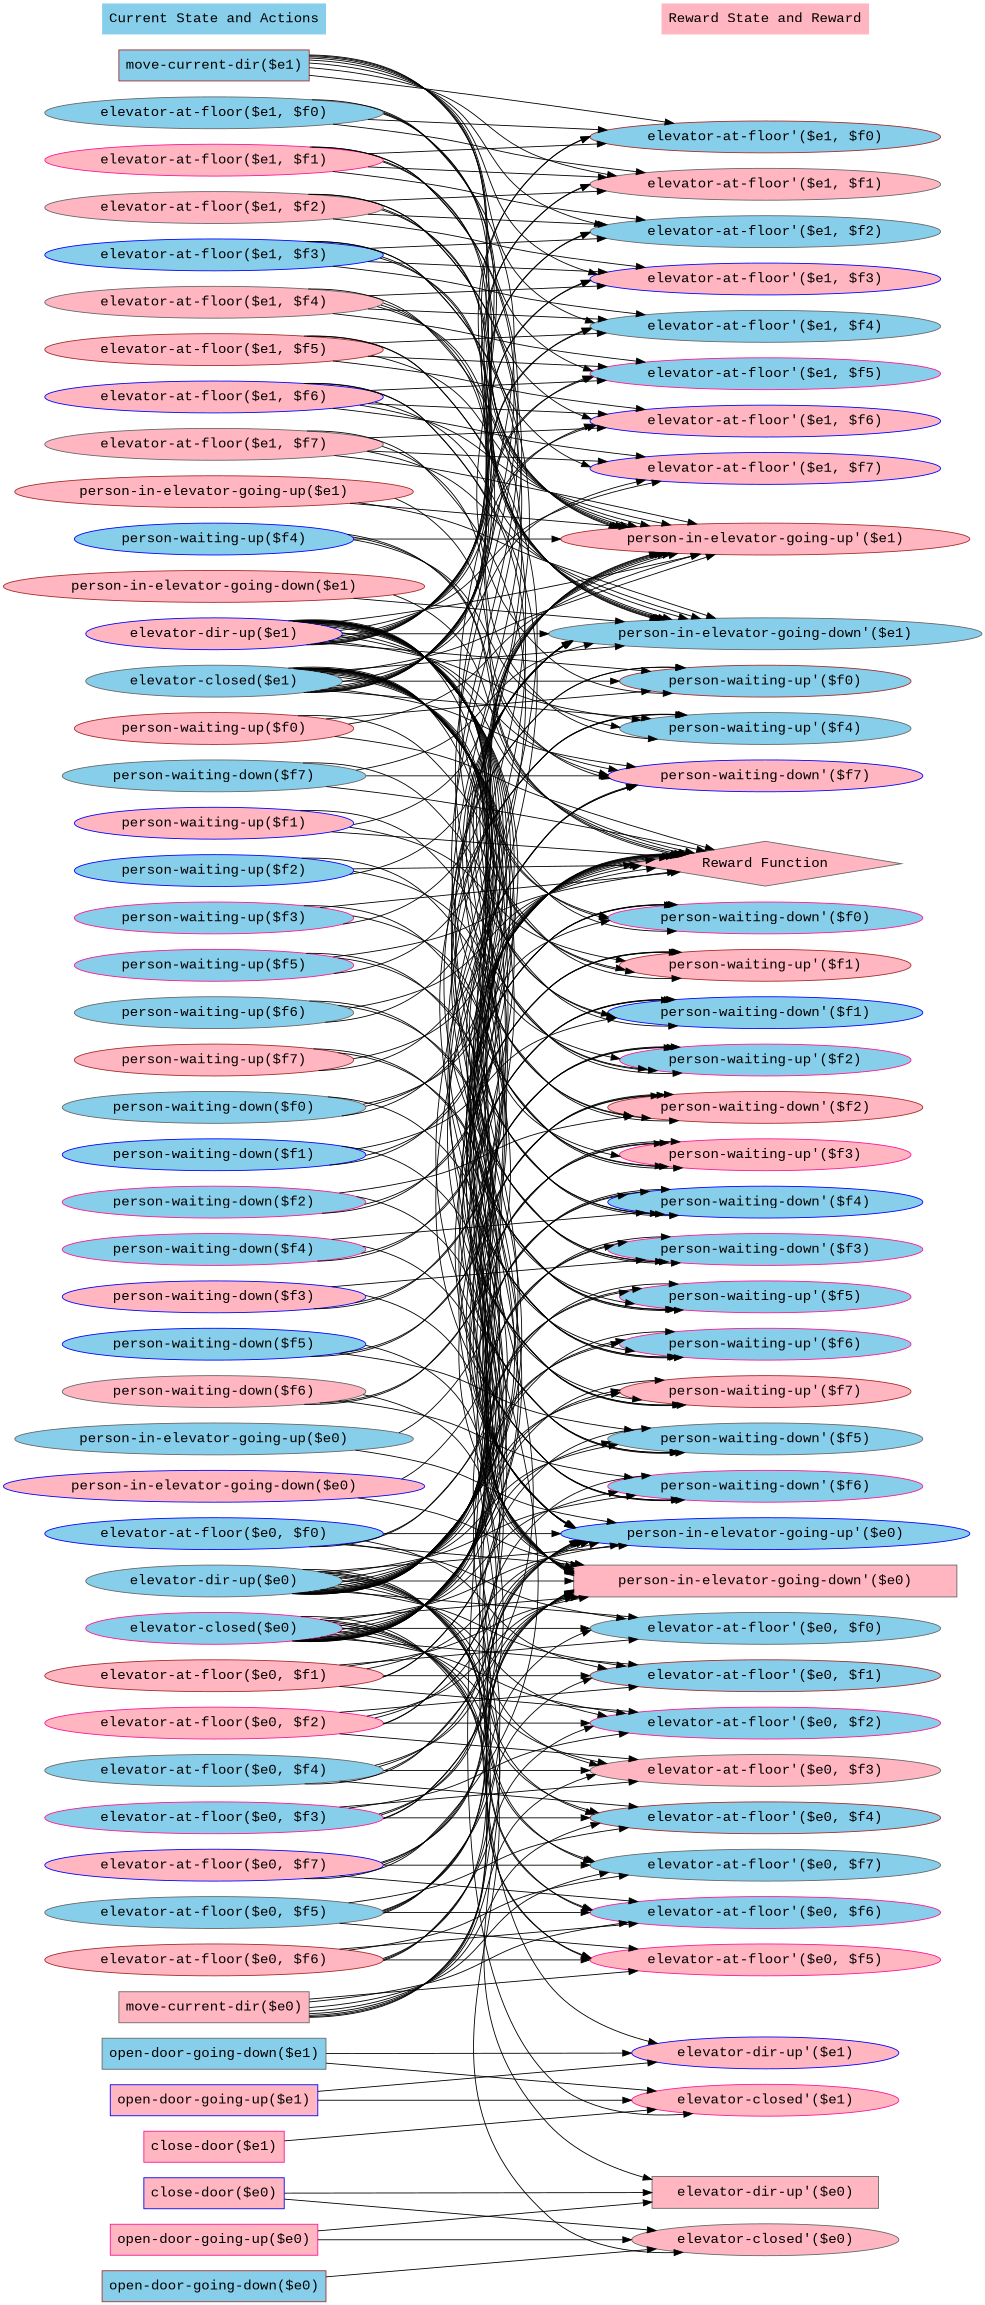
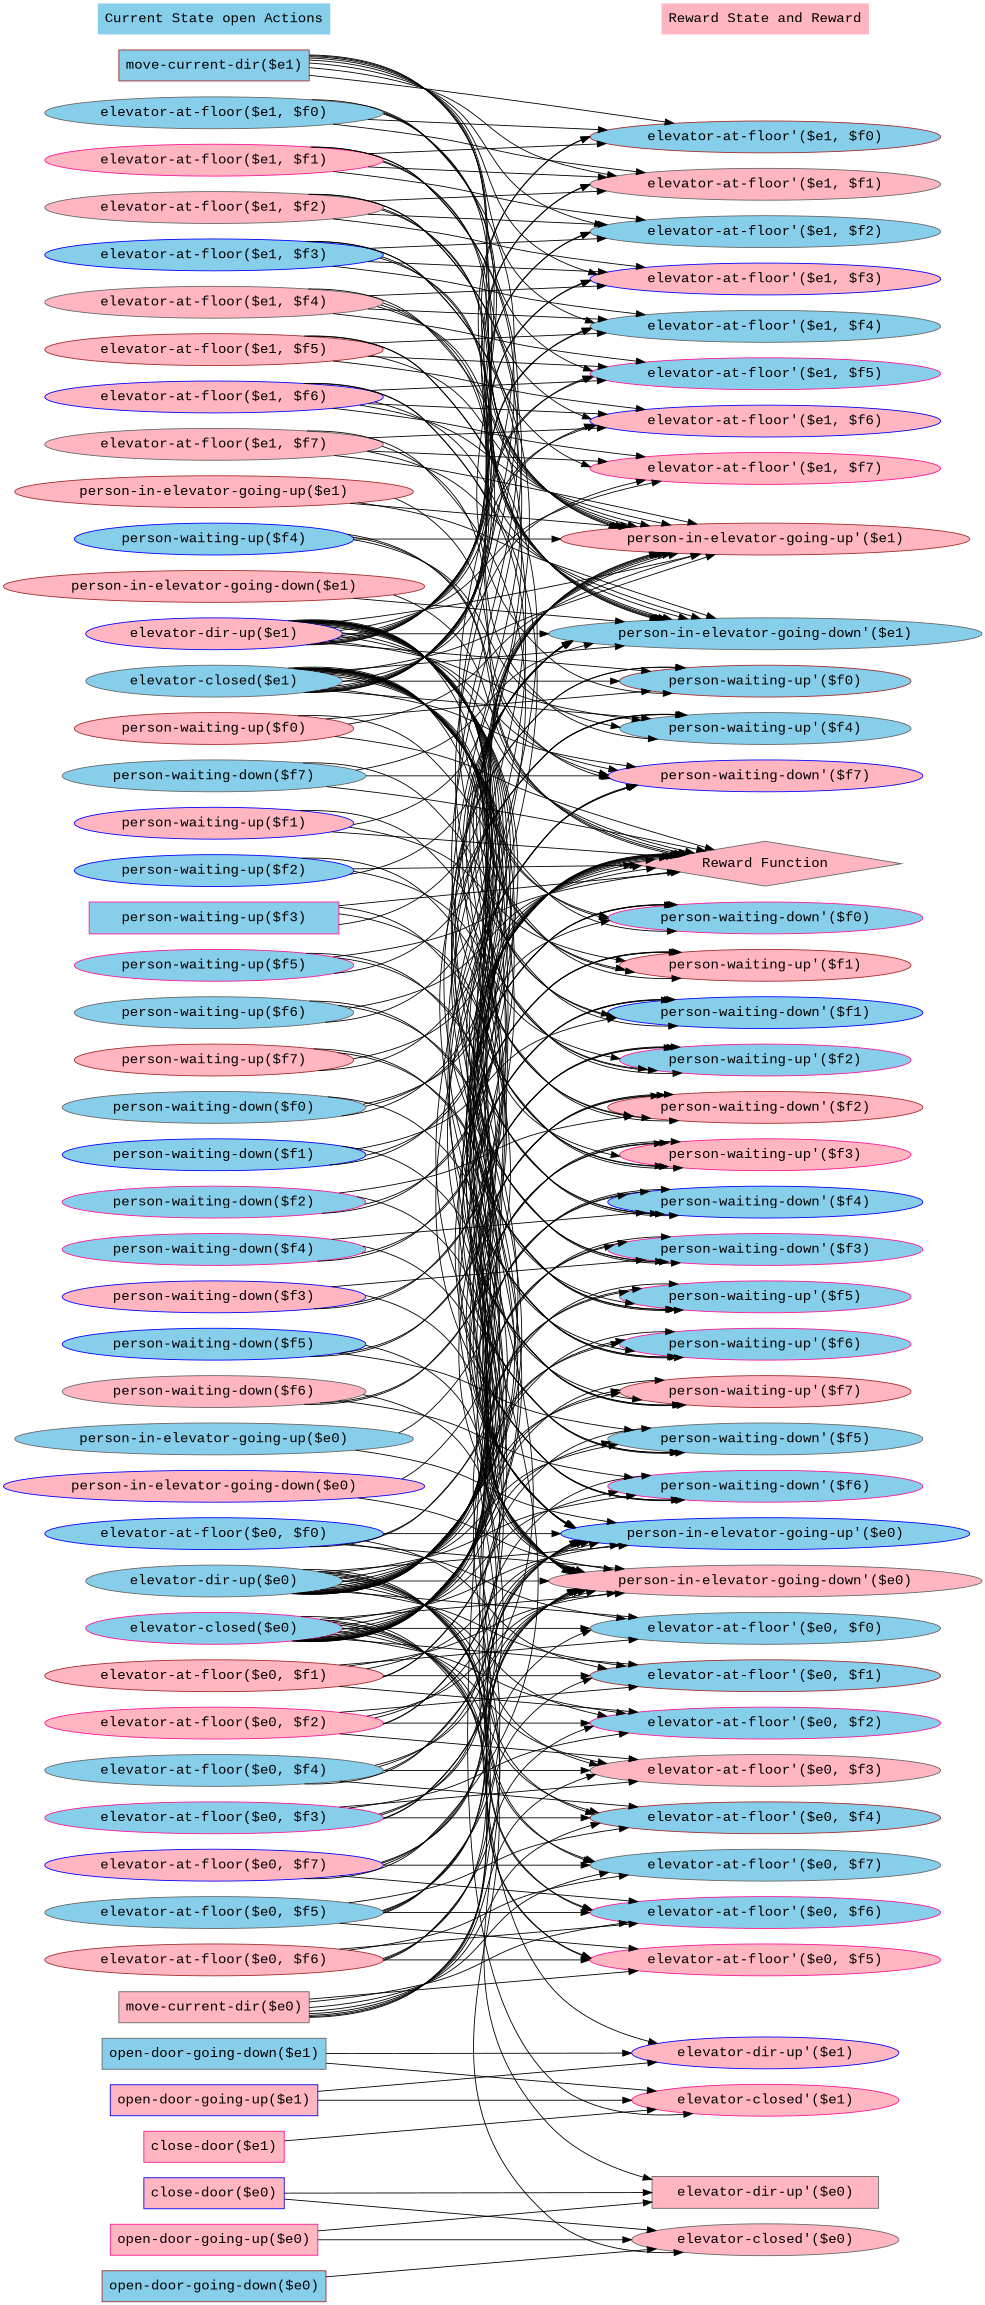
node "Current State and Actions": label "Current State and Actions" -> "Current State open Actions"
node "elevator-at-floor'($e1, $f7)": color blue -> deeppink
node "person-waiting-up($f3)": shape ellipse -> box
node "person-in-elevator-going-down'($e0)": shape box -> ellipse
